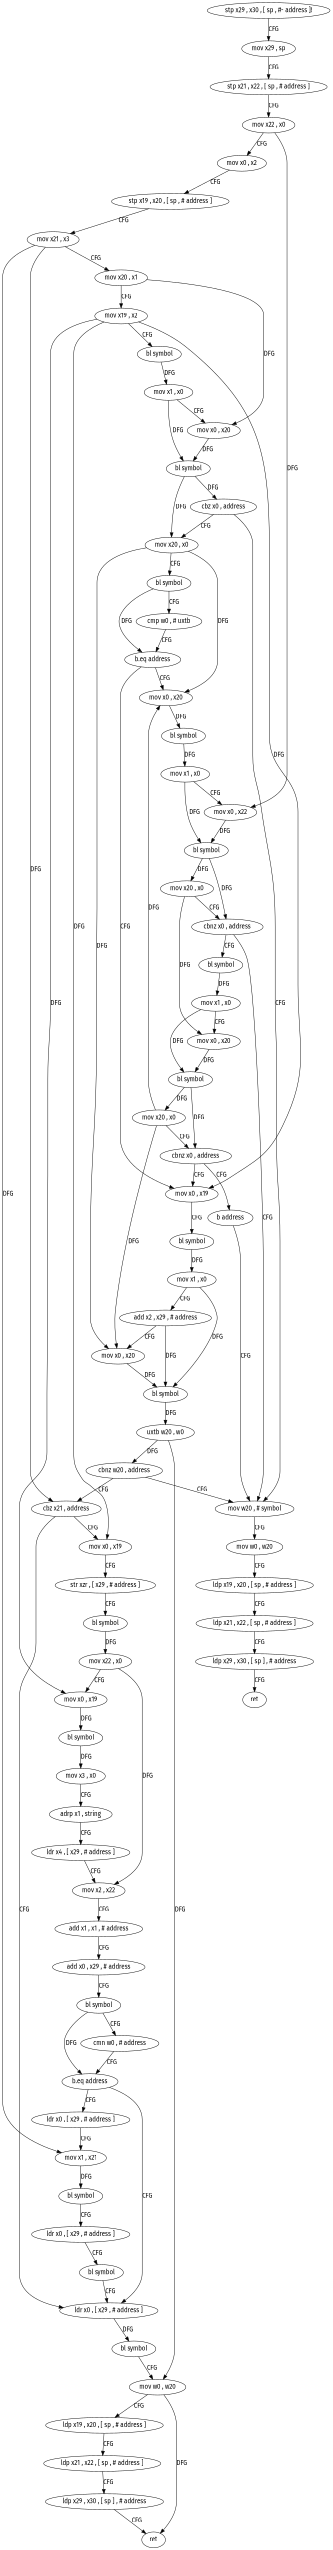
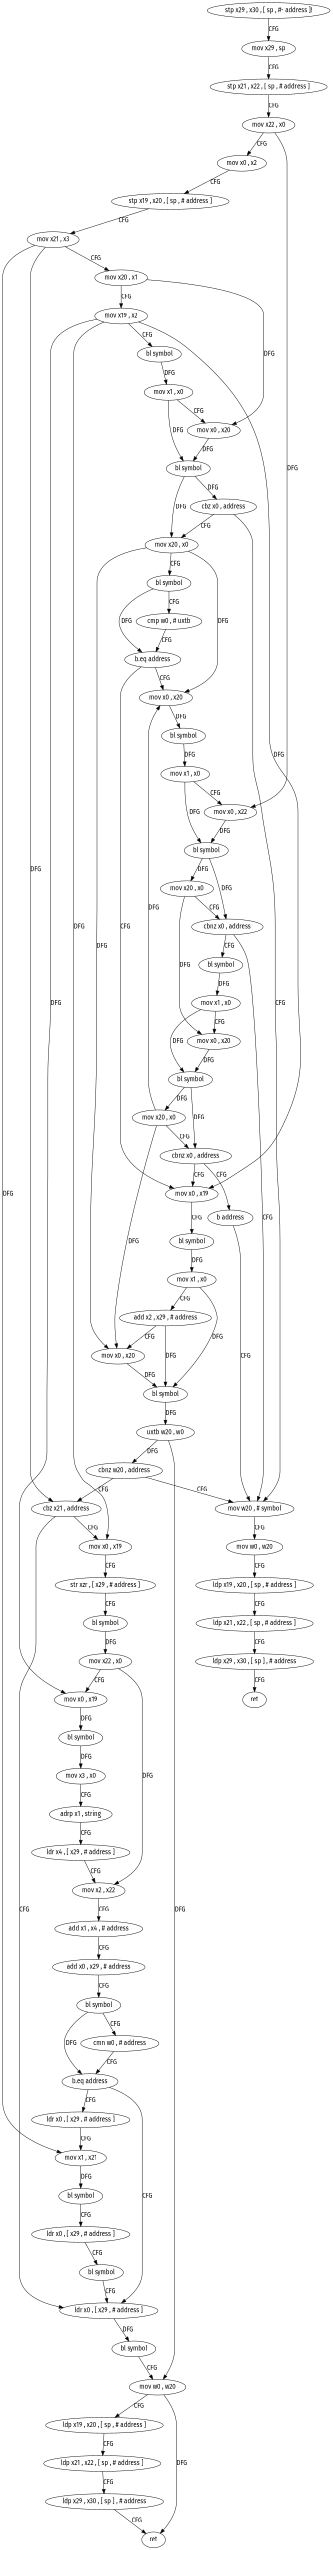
node "add x1 , x1 , # address": label "add x1 , x1 , # address" -> "add x1 , x4 , # address"
